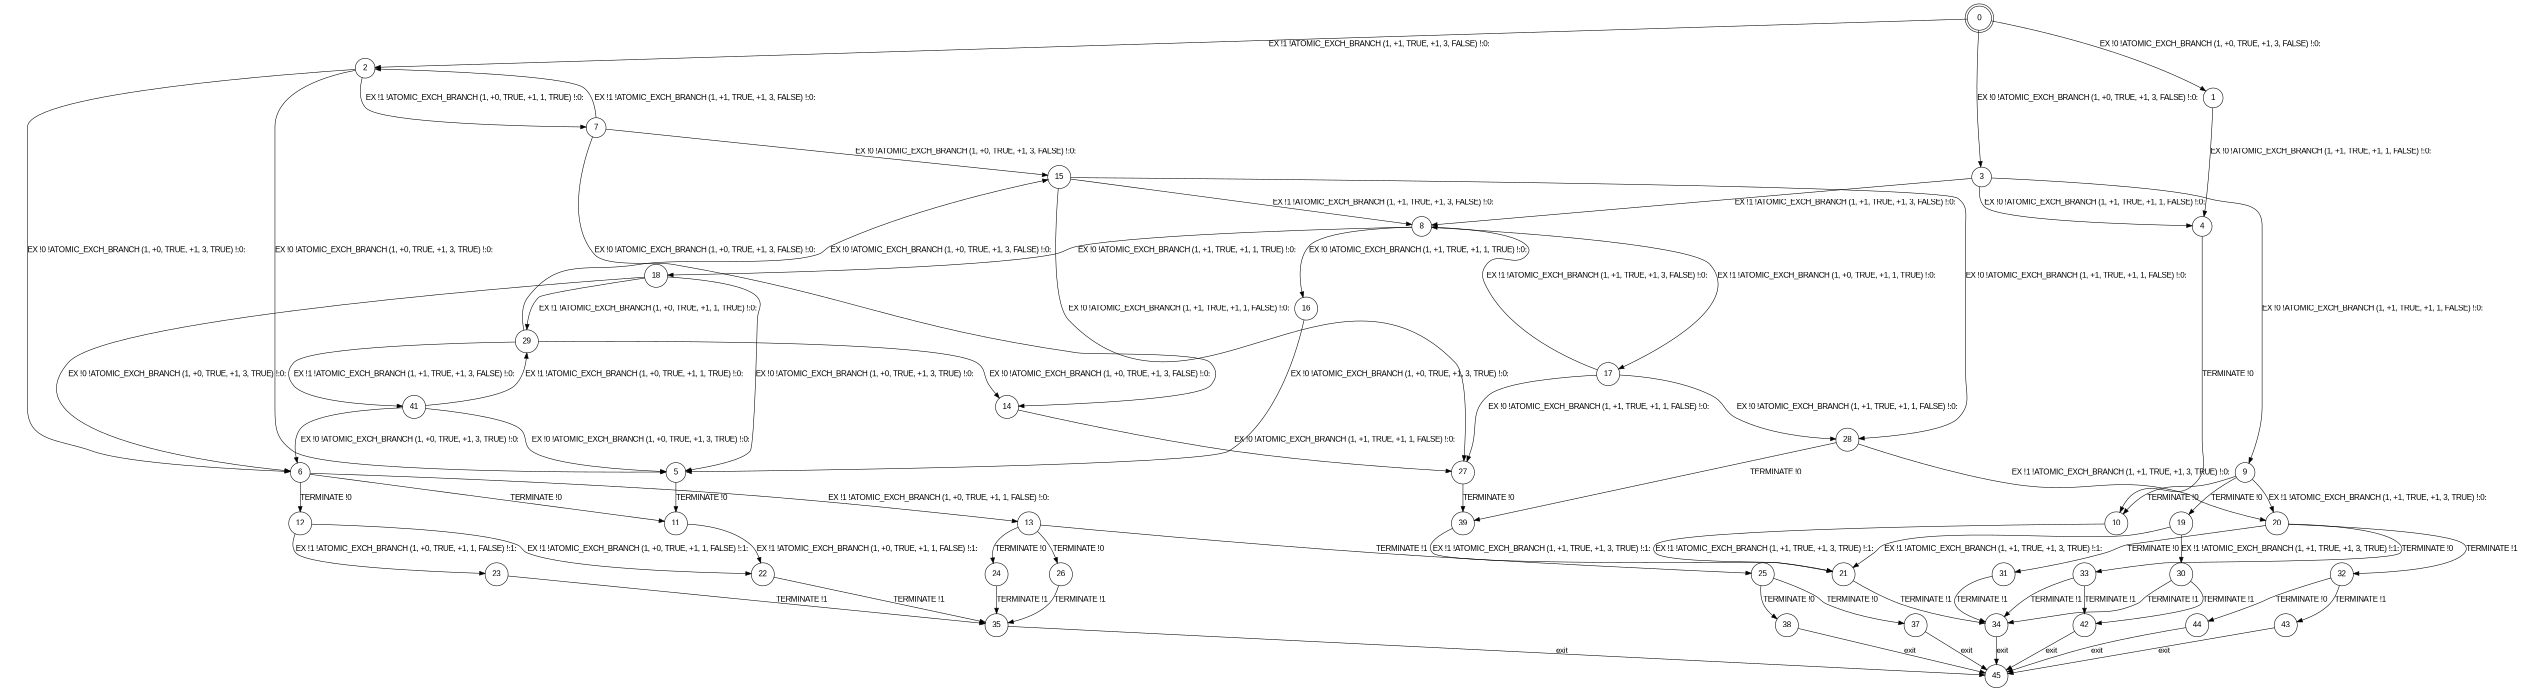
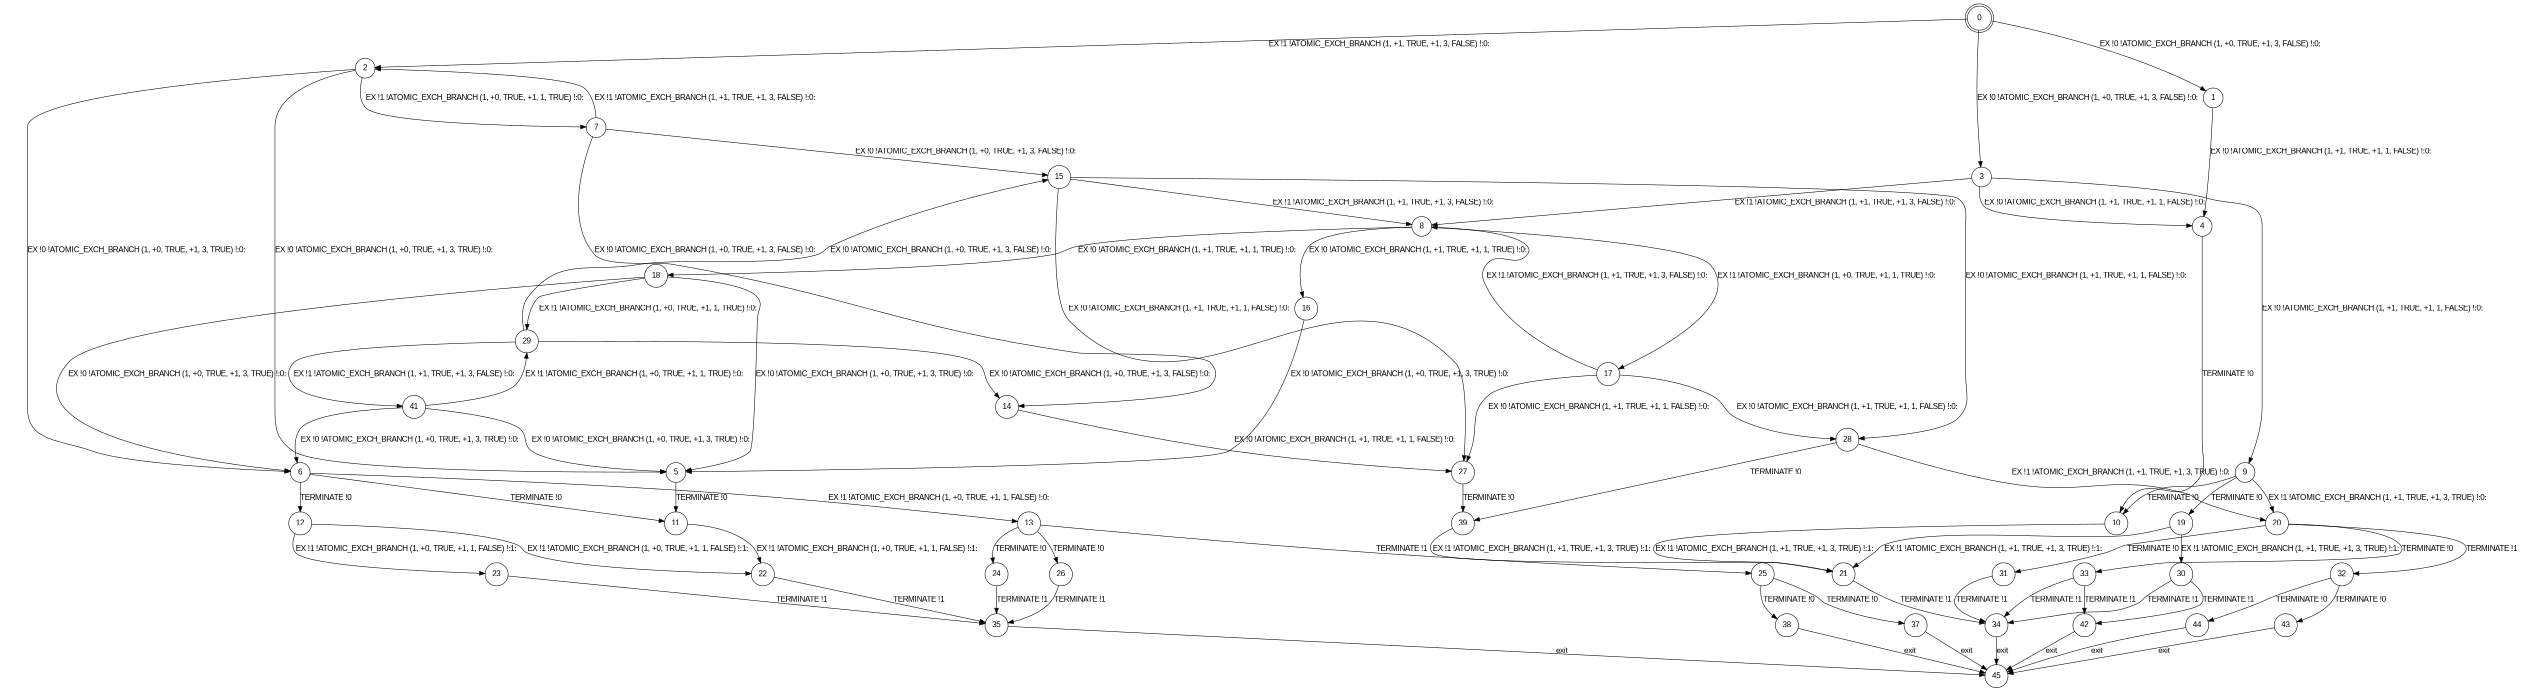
edge "32" -> "43": label "TERMINATE !1" -> "TERMINATE !0"
